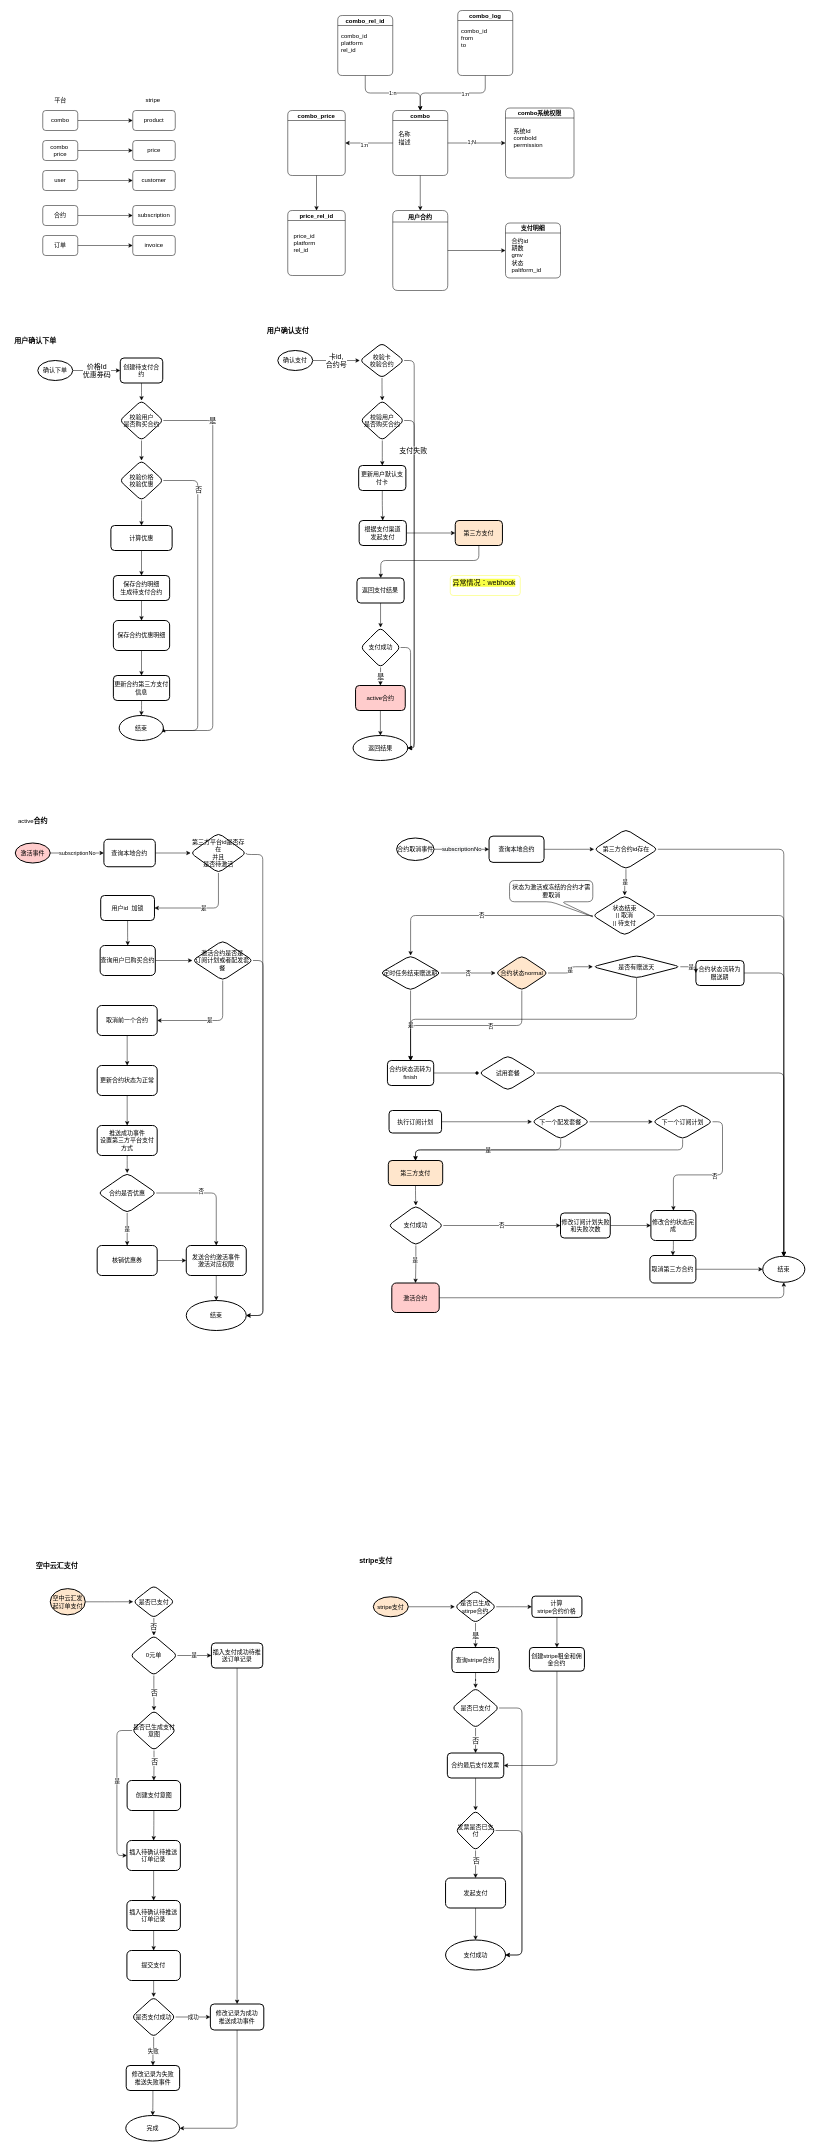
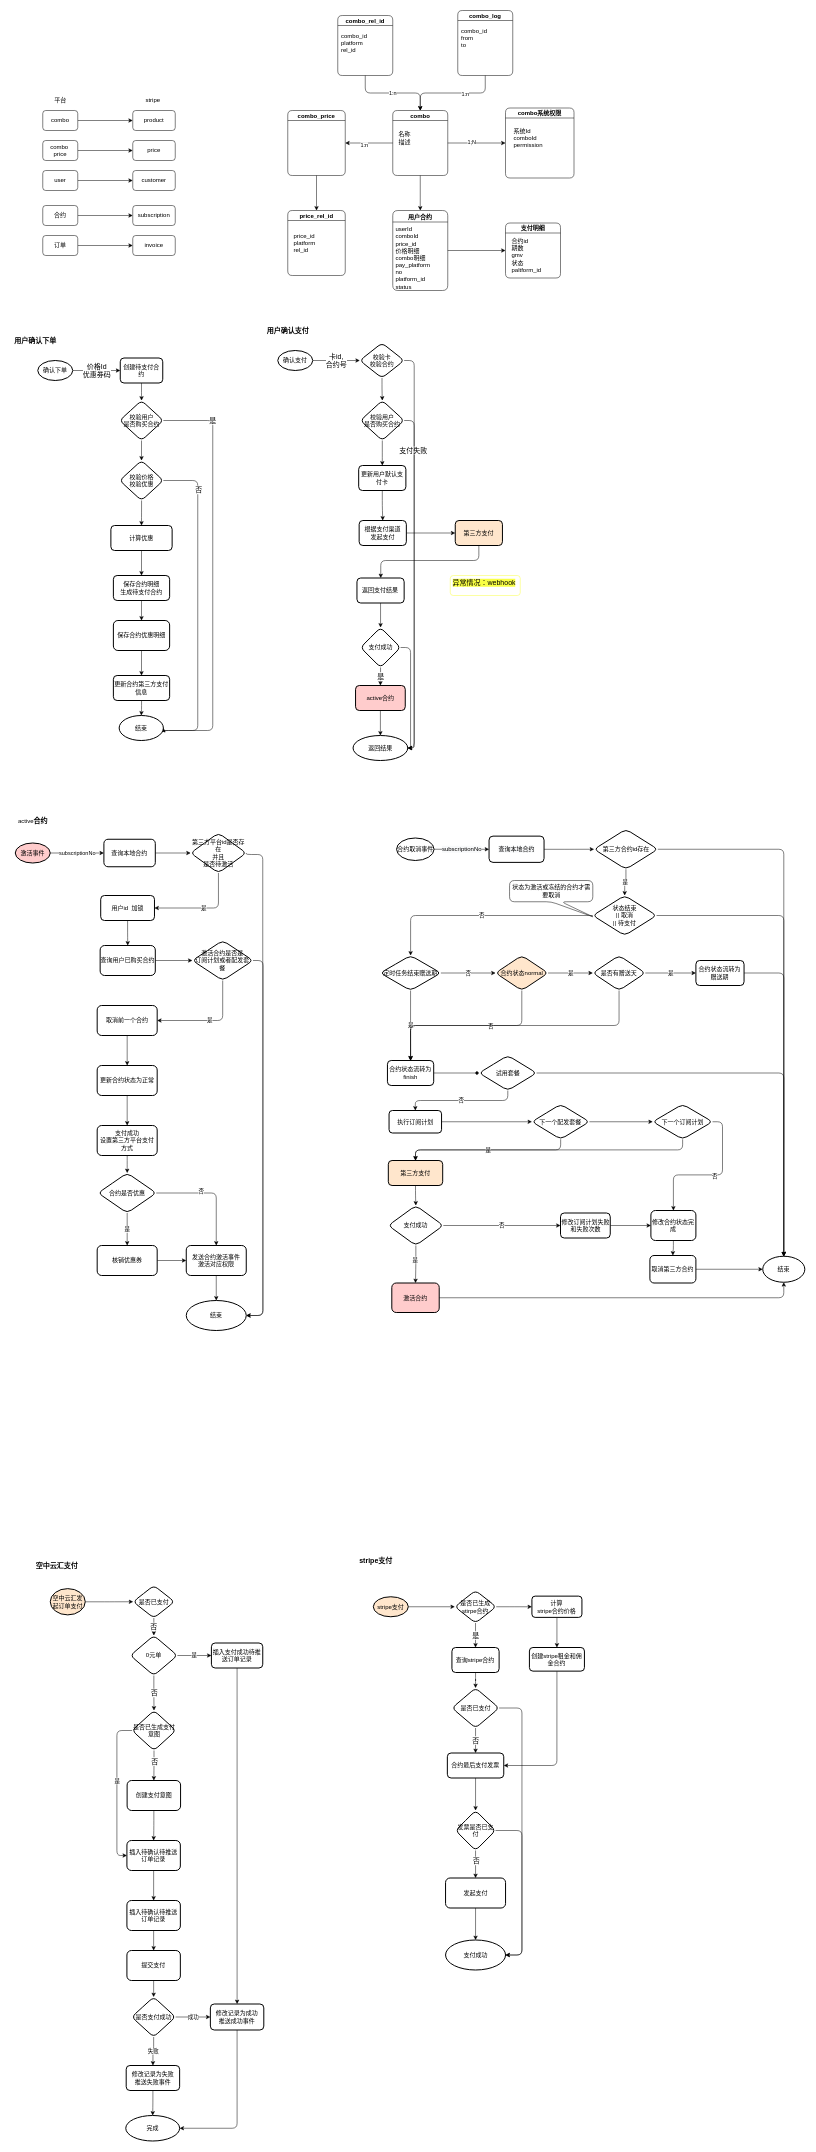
node "userId comboId price_id 价格明细 combo明细 pay_platform no platform_id status": added
node "是否有赠送天": size 88x23 -> 53x35
edge "试用套餐" -> "执行订阅计划": added, label "否"
node "推送成功事件 设置第三方平台支付方式": label "推送成功事件 设置第三方平台支付方式" -> "支付成功 设置第三方平台支付方式"
